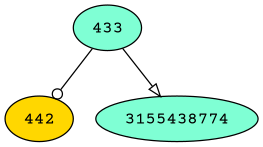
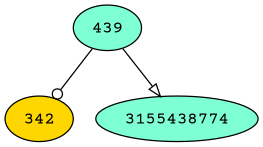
node "433": label "433" -> "439"
node "442": label "442" -> "342"
